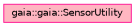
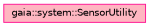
node "gaia::gaia::SensorUtility": label "gaia::gaia::SensorUtility" -> "gaia::system::SensorUtility"
